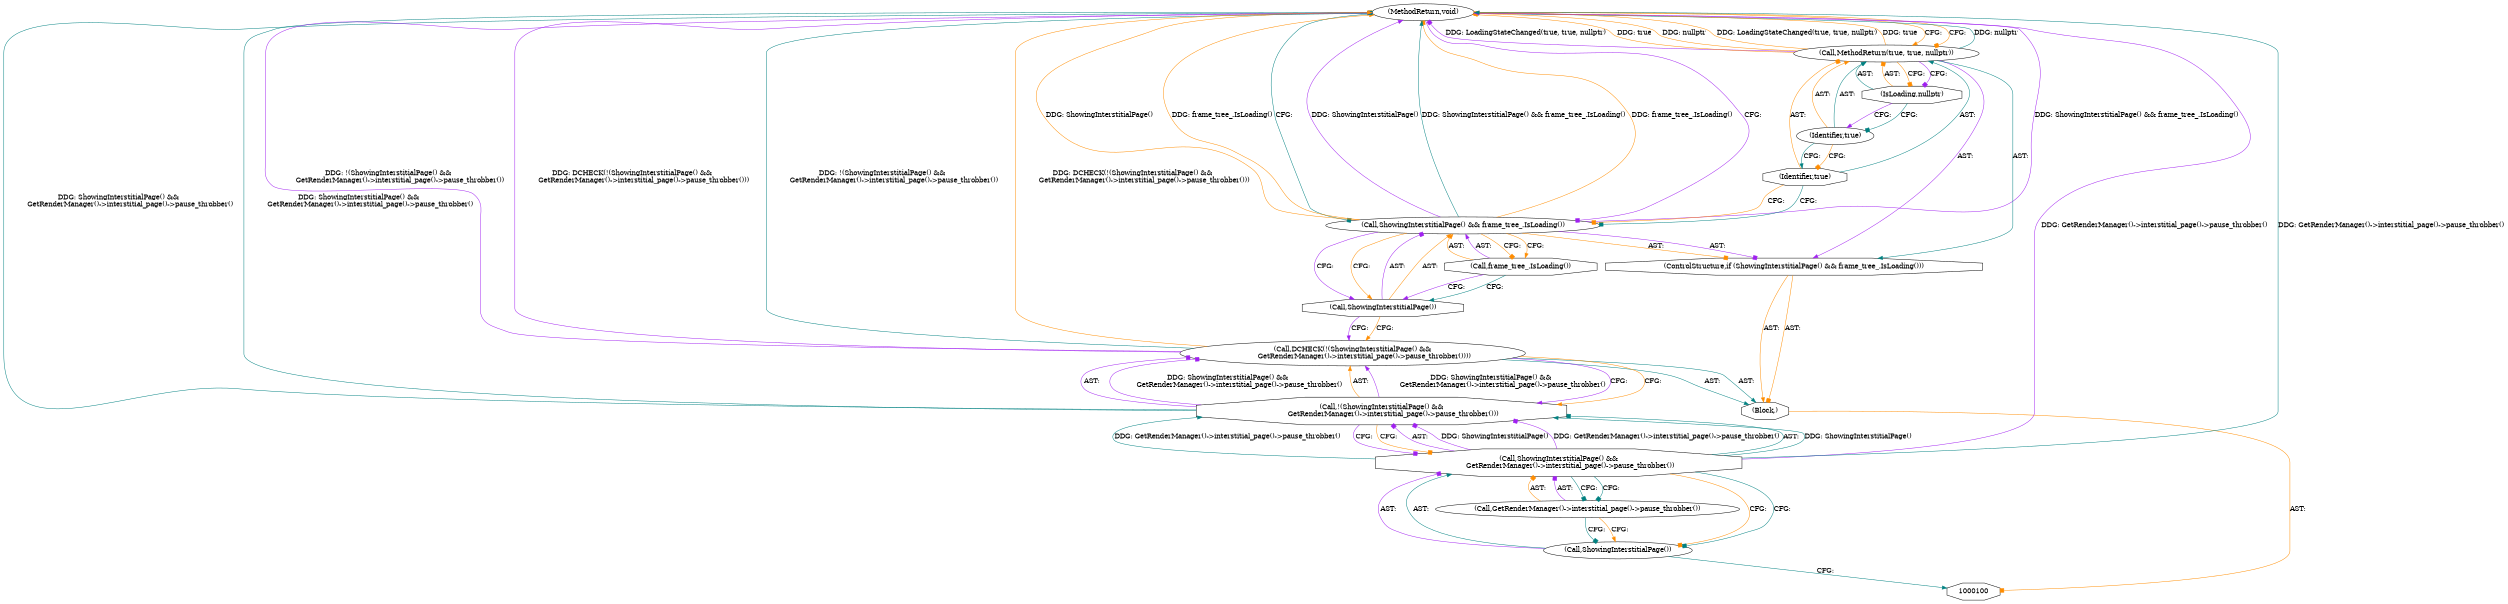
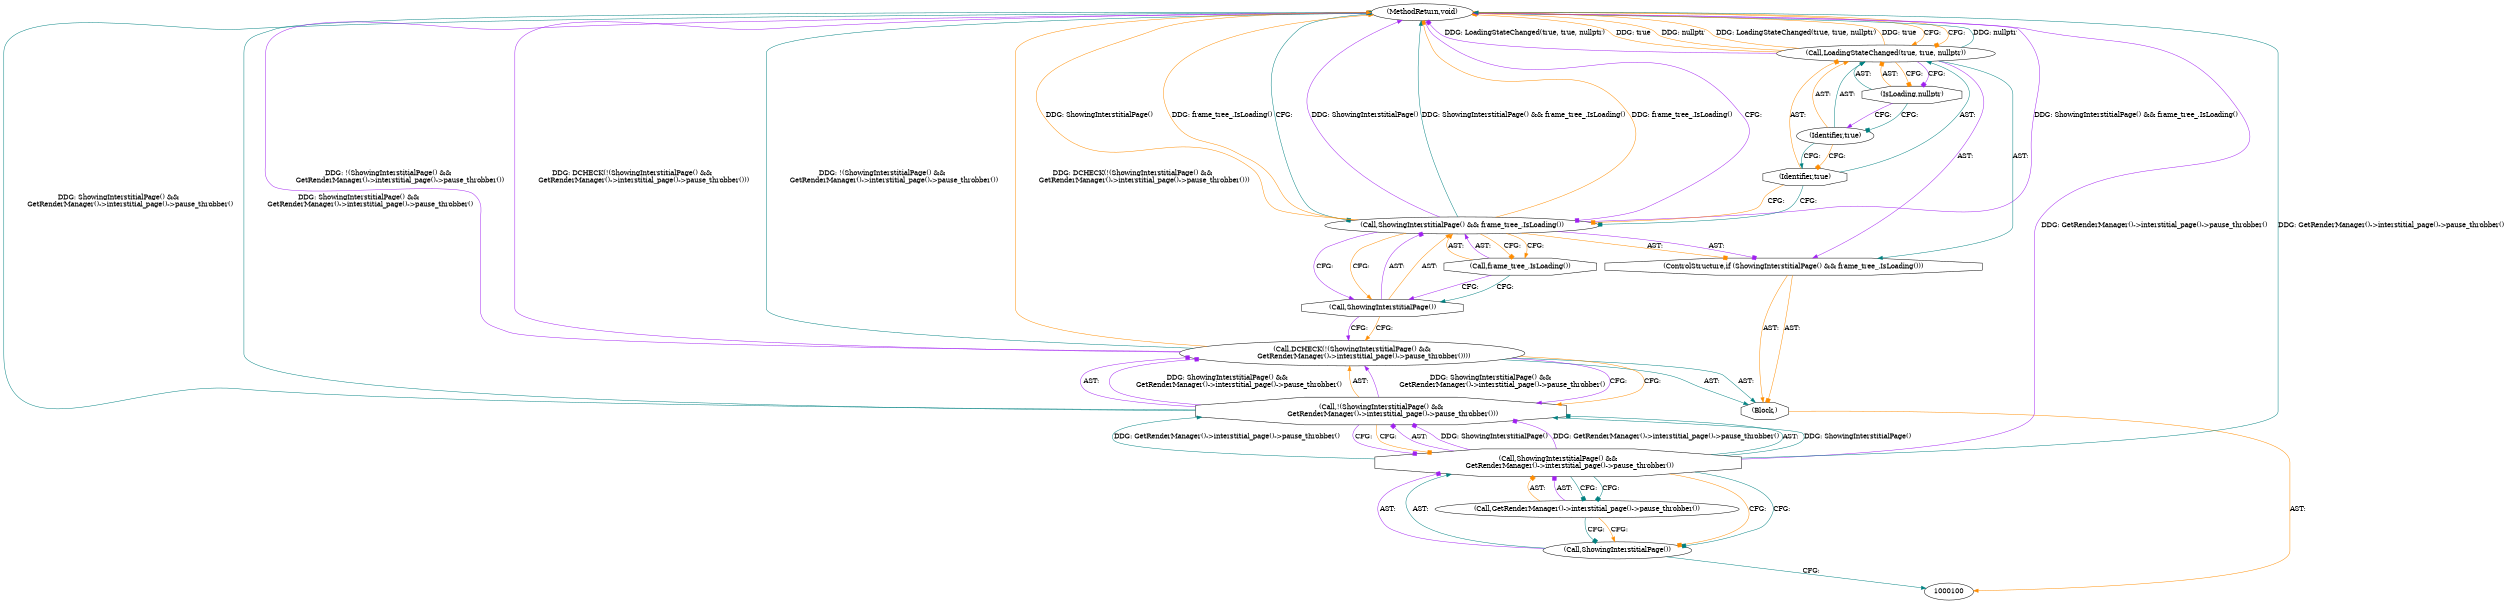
node "(Call,MethodReturn(true, true, nullptr))": label "(Call,MethodReturn(true, true, nullptr))" -> "(Call,LoadingStateChanged(true, true, nullptr))"
edge "(Block,)" -> "1000100": arrowhead box -> normal
node "1000100": shape octagon -> ellipse
